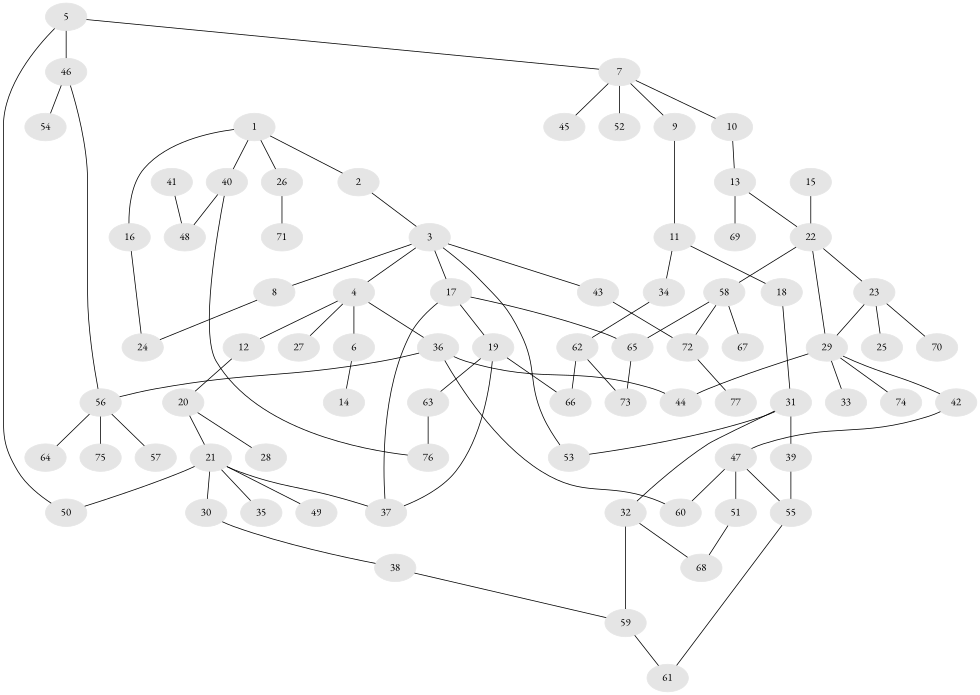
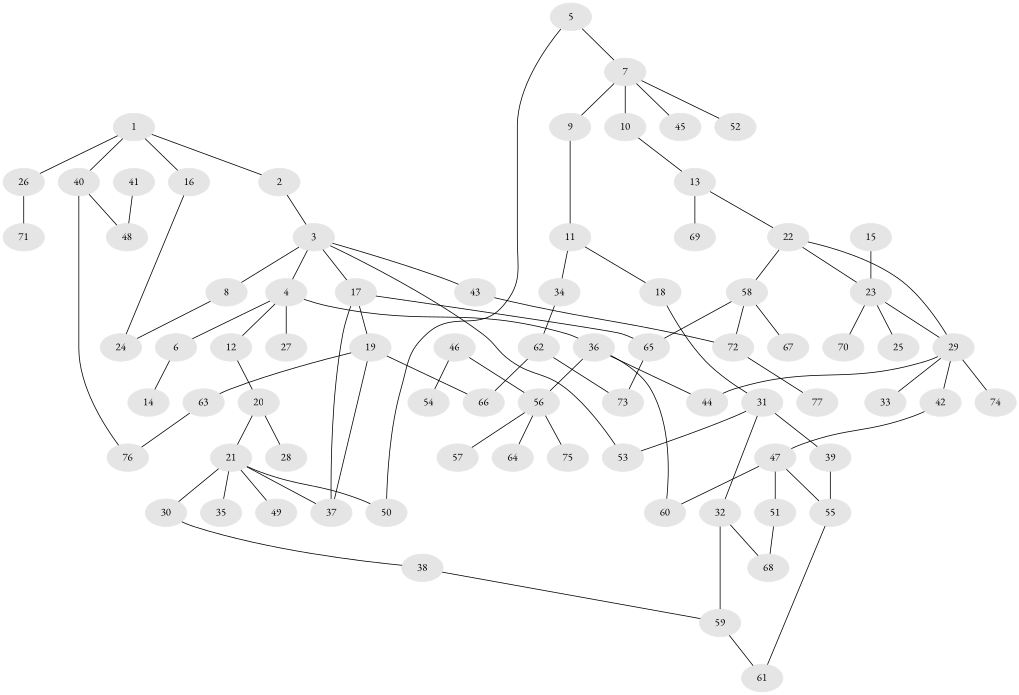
edge "5" -- "46": removed
edge "15" -- "22": now "15" -- "23"
